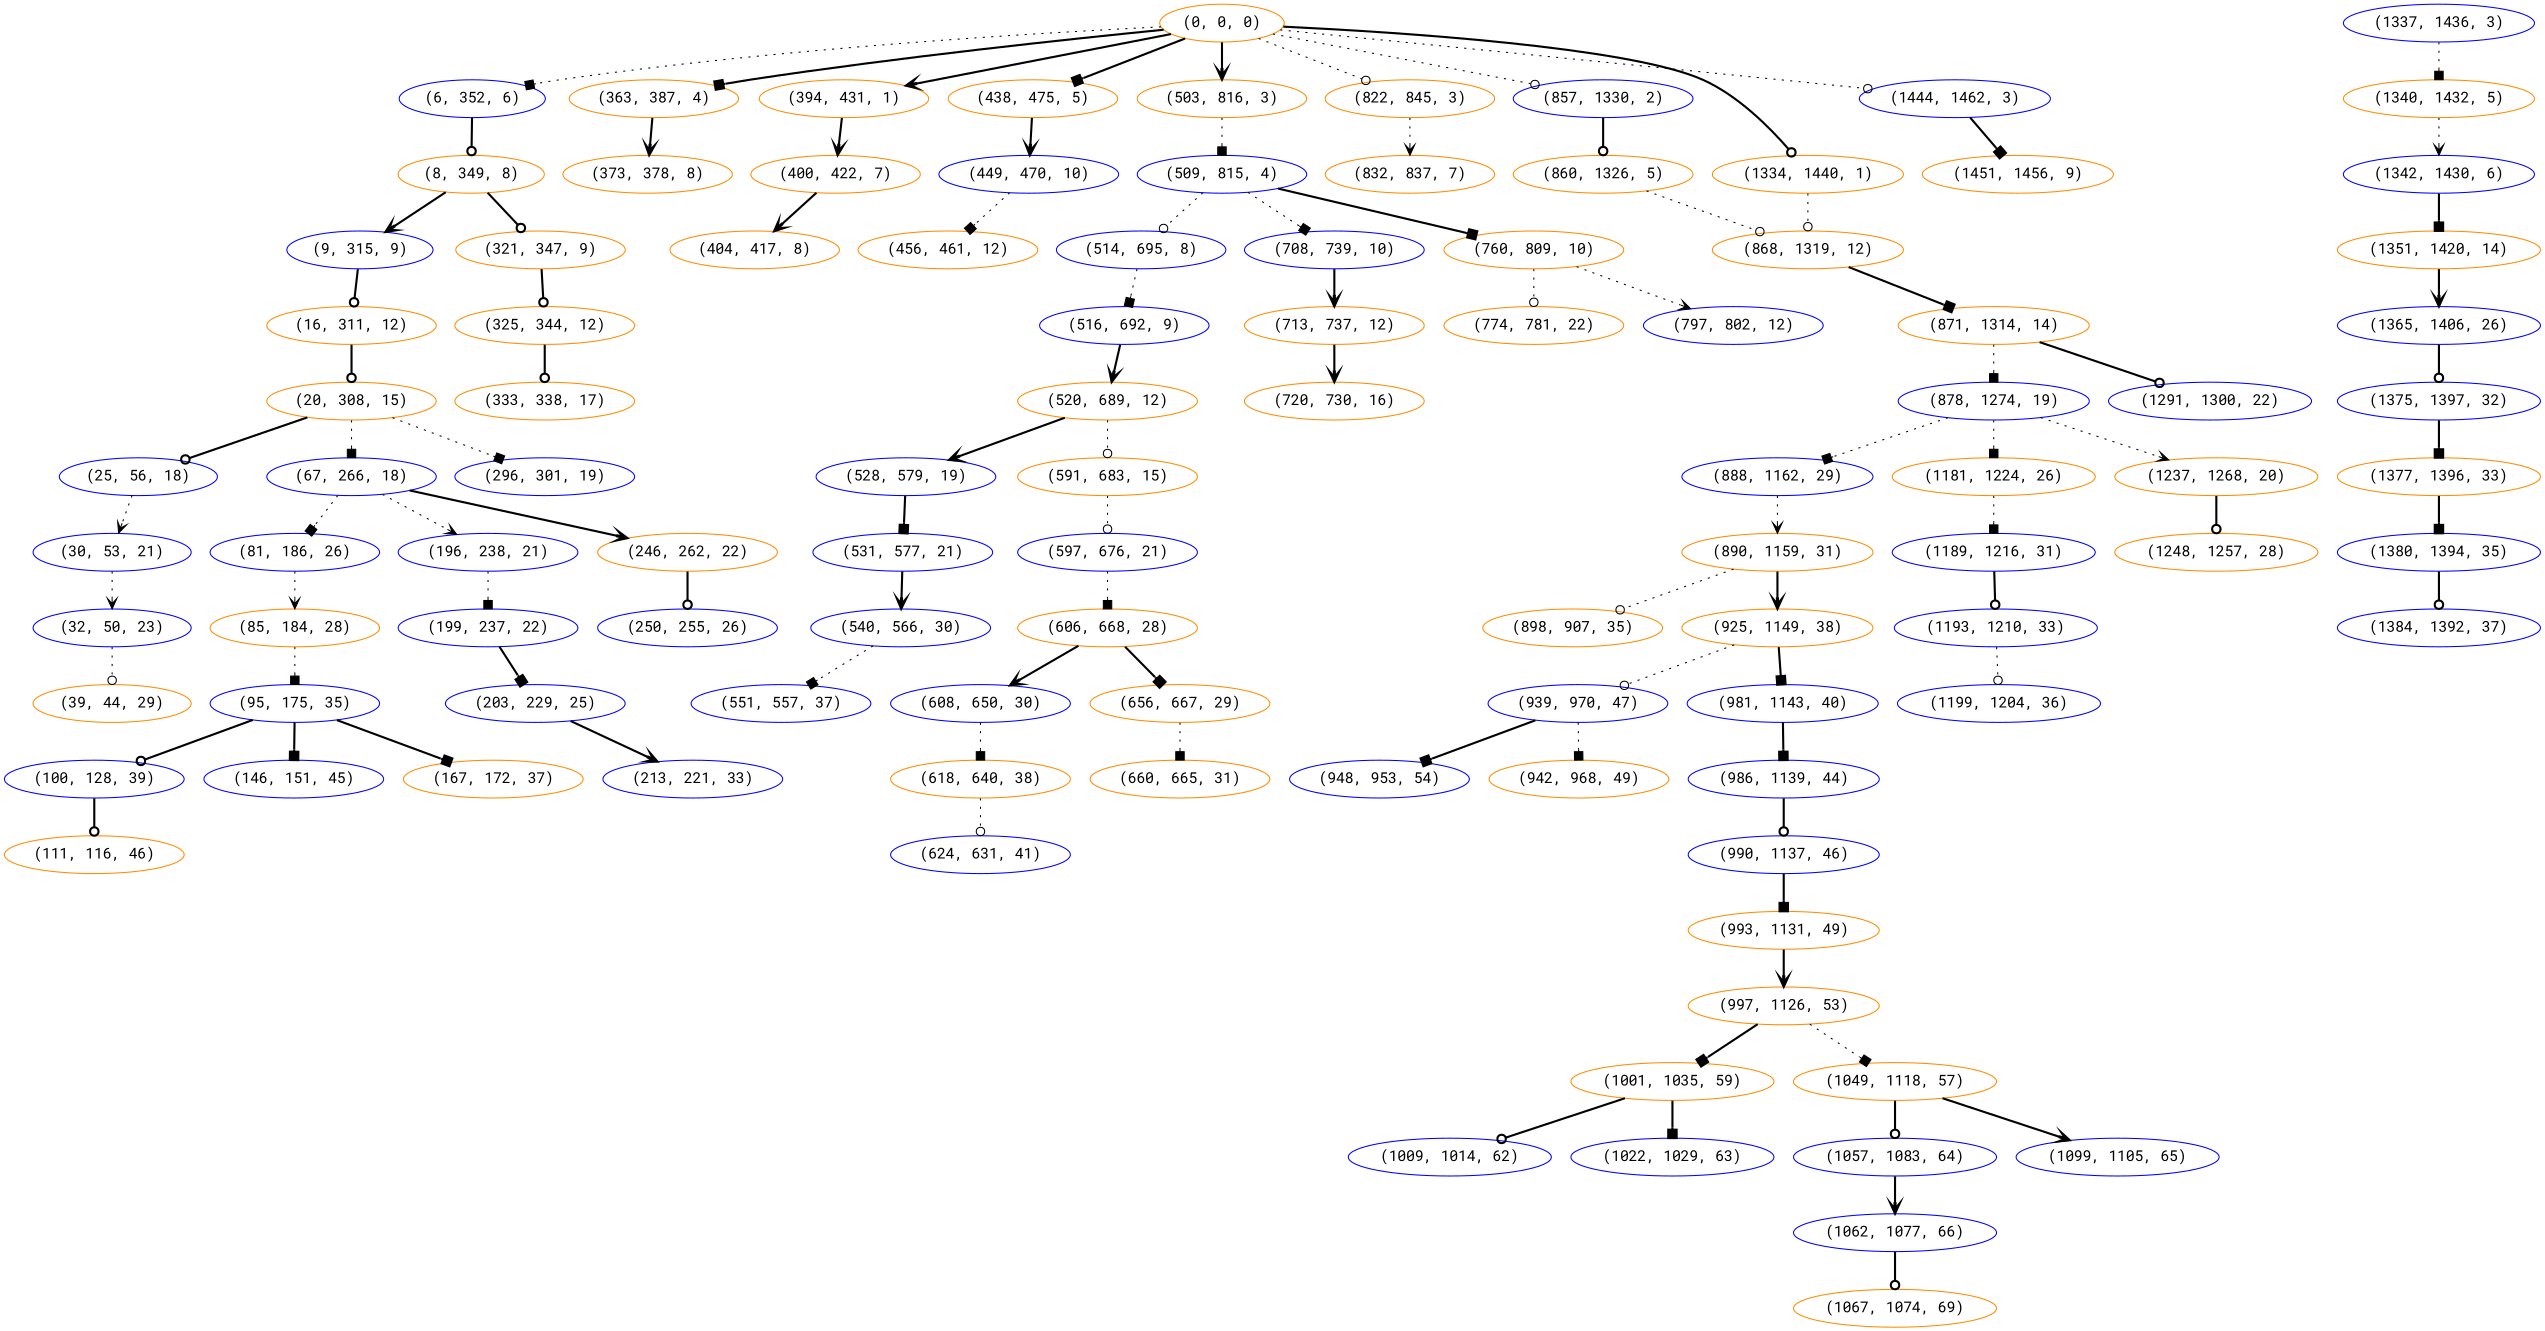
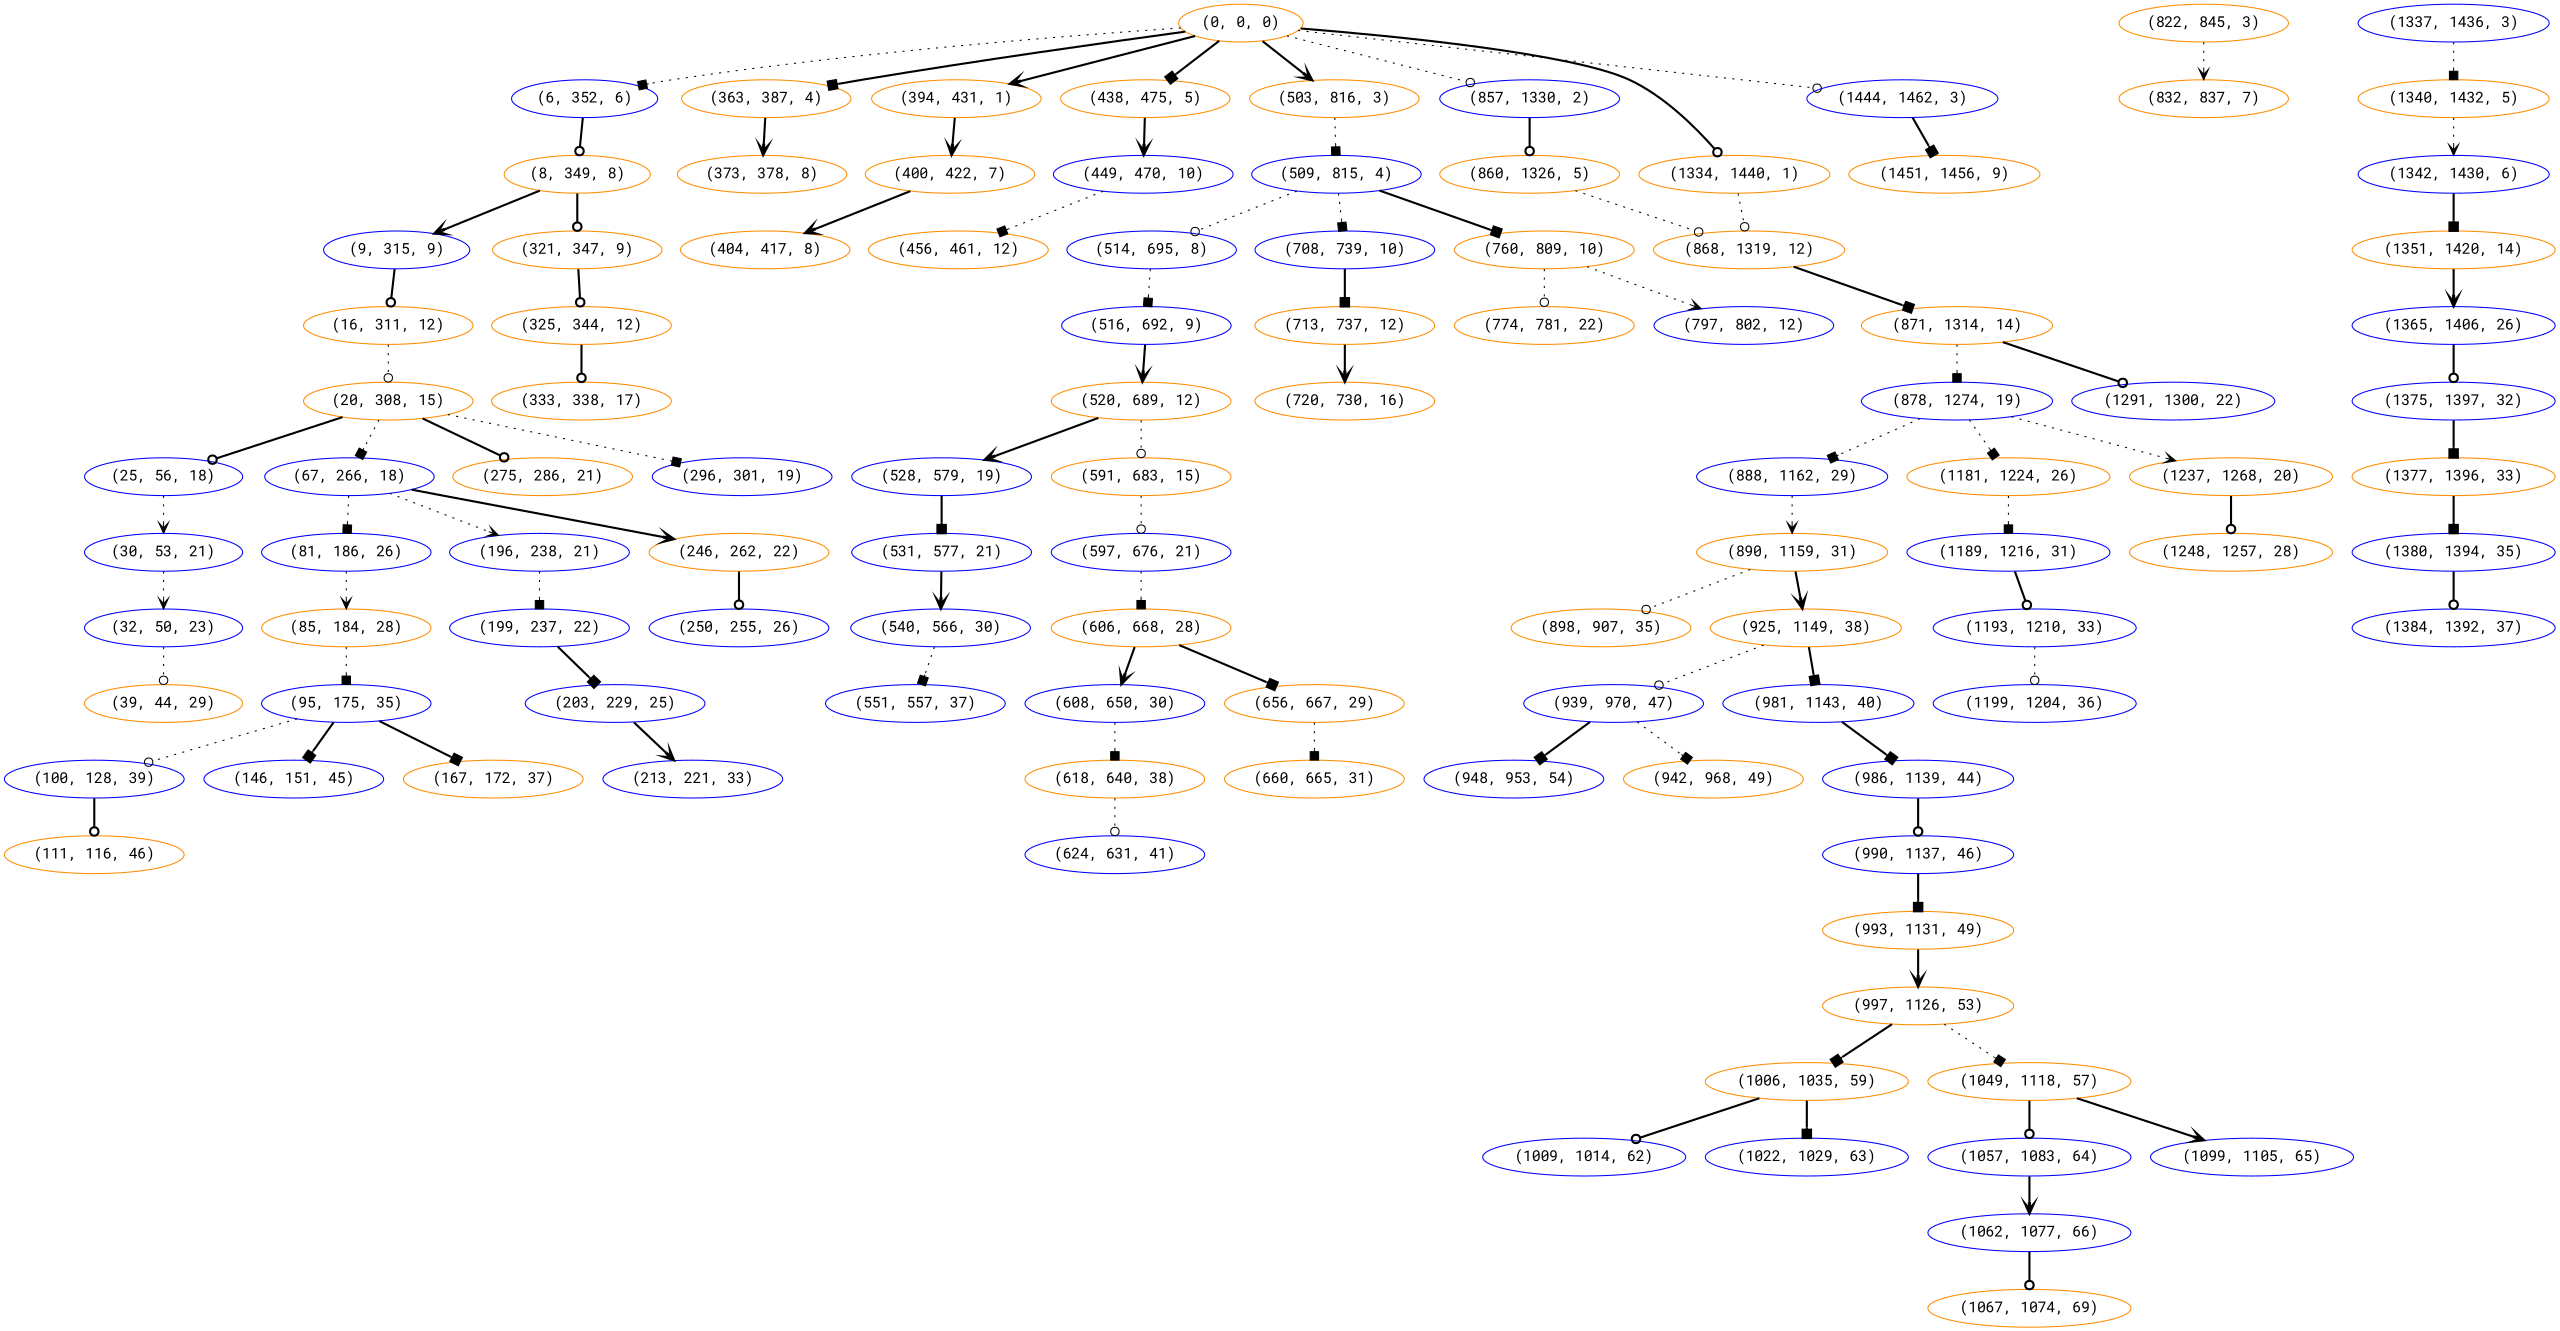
edge "(0, 0, 0)" -> "(822, 845, 3)": removed
edge "(708, 739, 10)" -> "(713, 737, 12)": arrowhead vee -> box
edge "(16, 311, 12)" -> "(20, 308, 15)": style bold -> dotted
node "(275, 286, 21)": added
edge "(95, 175, 35)" -> "(100, 128, 39)": style bold -> dotted
node "(1001, 1035, 59)": label "(1001, 1035, 59)" -> "(1006, 1035, 59)"
